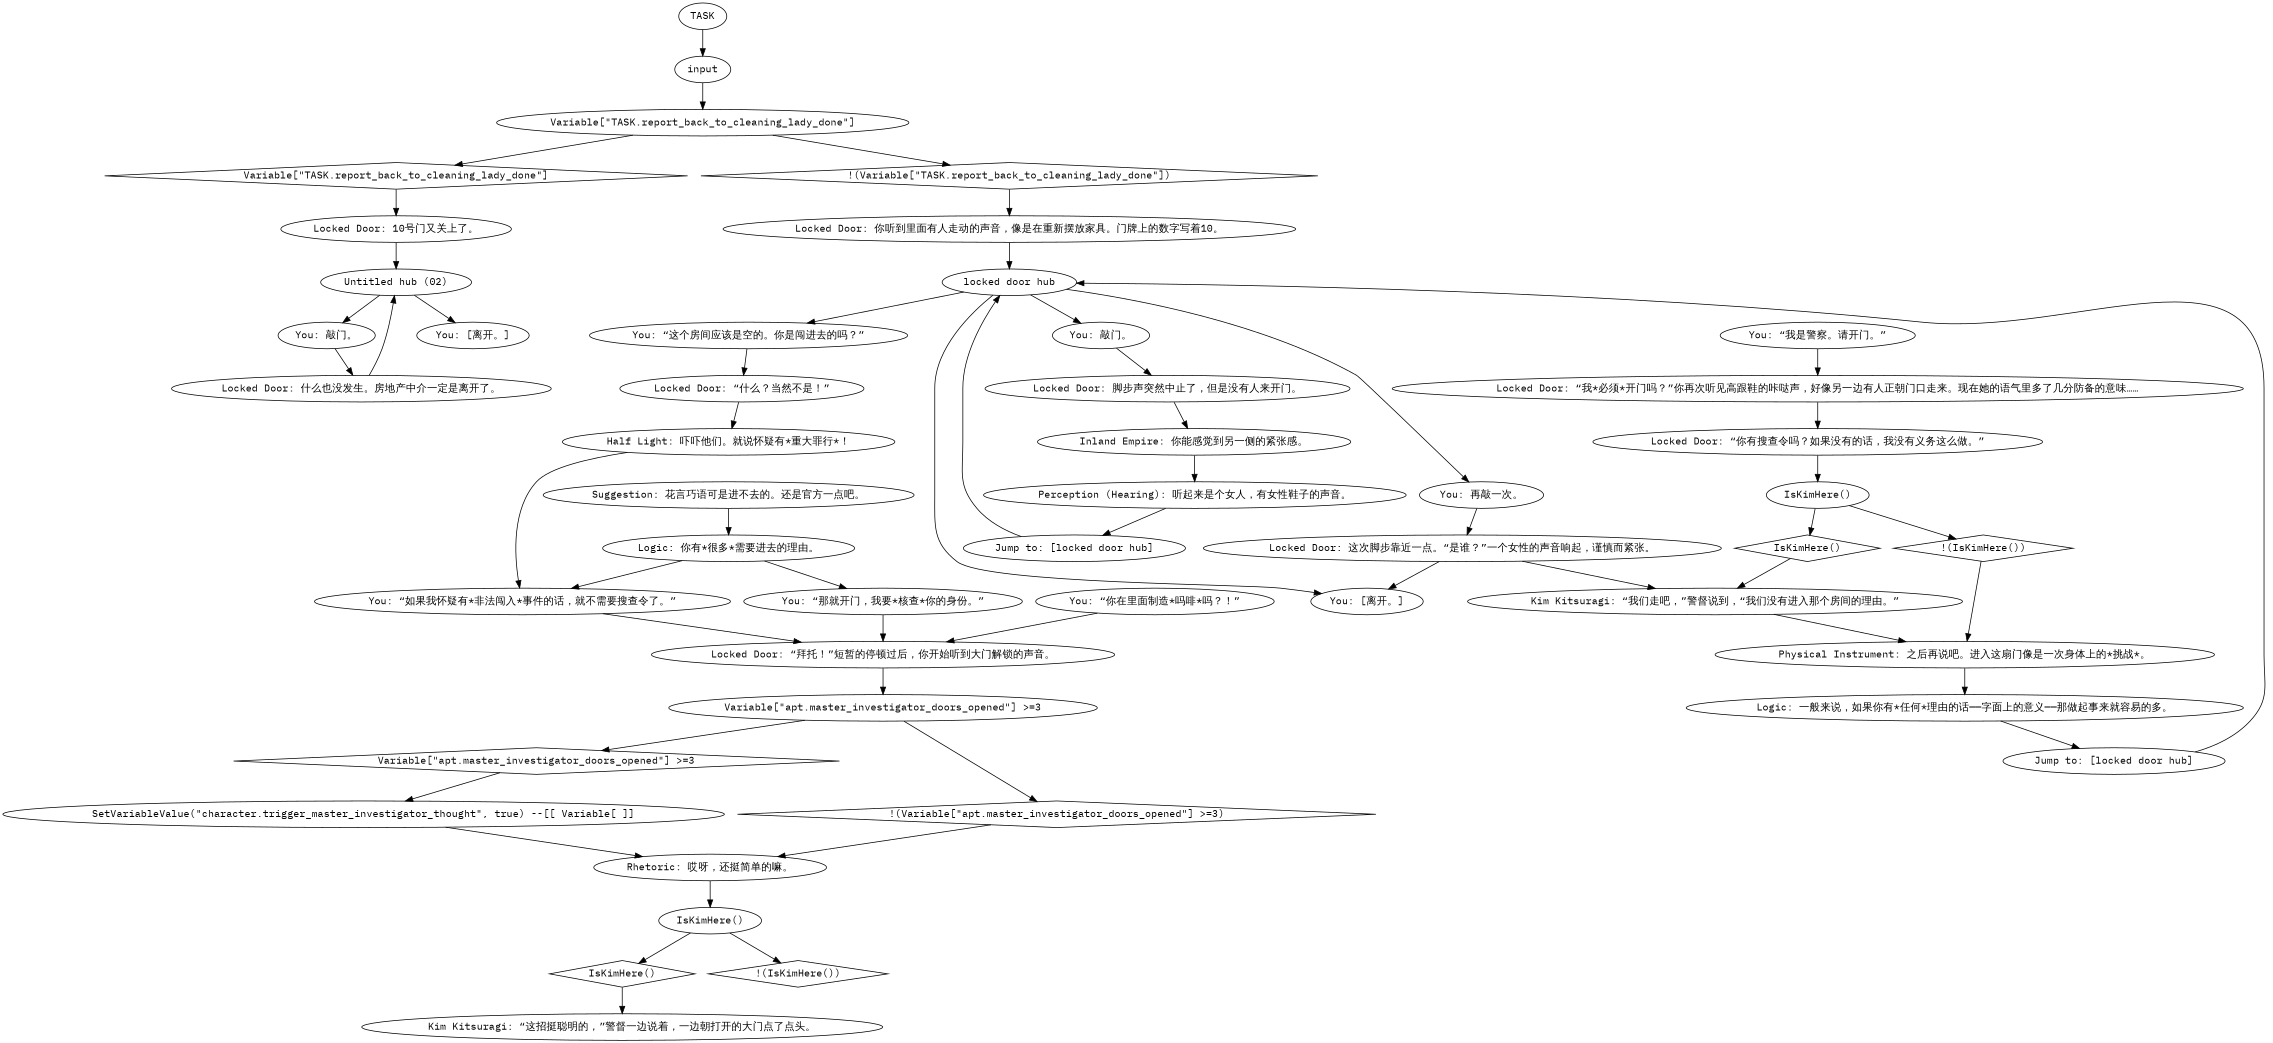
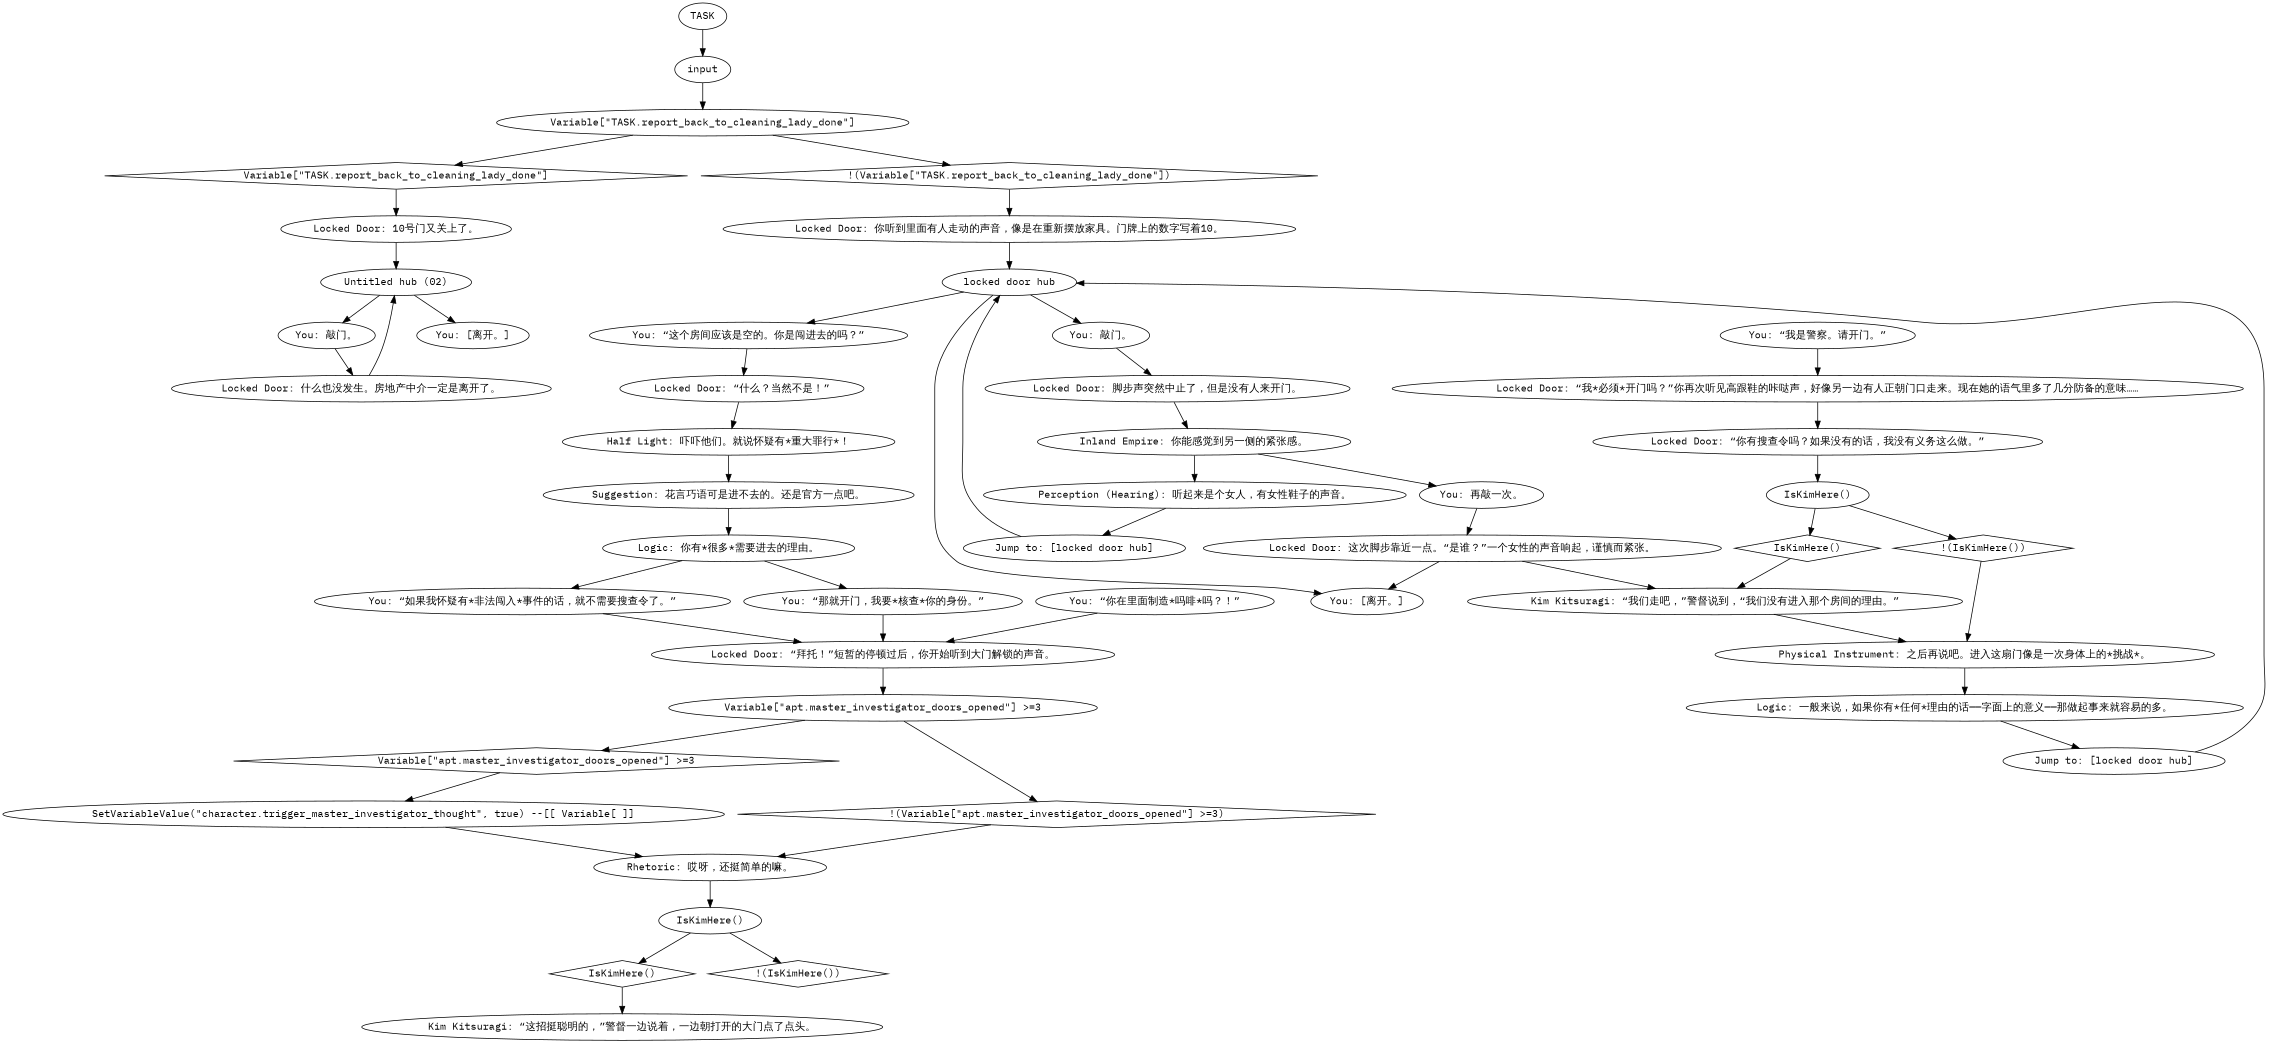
edge "locked door hub" -> "You: 再敲一次。": now "Inland Empire: 你能感觉到另一侧的紧张感。" -> "You: 再敲一次。"
edge "Half Light: 吓吓他们。就说怀疑有*重大罪行*！" -> "You: “如果我怀疑有*非法闯入*事件的话，就不需要搜查令了。”": now "Half Light: 吓吓他们。就说怀疑有*重大罪行*！" -> "Suggestion: 花言巧语可是进不去的。还是官方一点吧。"
